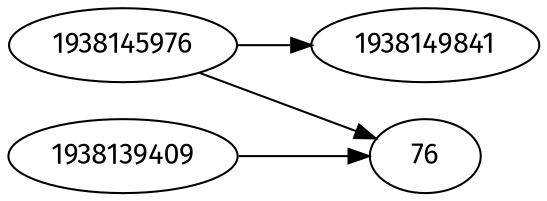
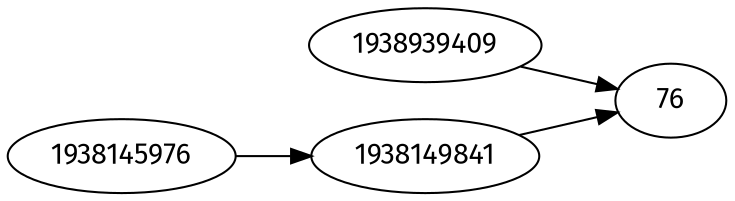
edge "1938145976" -> "76": now "1938149841" -> "76"
node "1938139409": label "1938139409" -> "1938939409"
